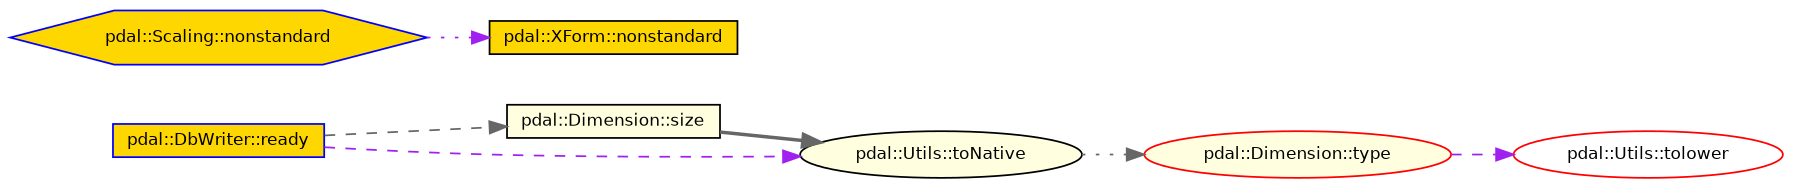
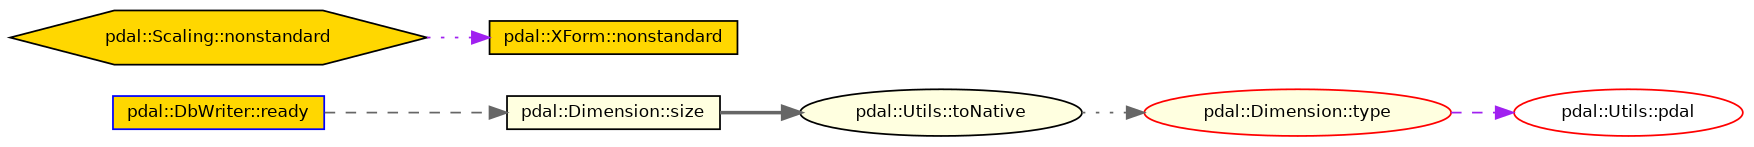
node "pdal::Scaling::nonstandard": color blue -> black
node "pdal::Utils::tolower": label "pdal::Utils::tolower" -> "pdal::Utils::pdal"
edge "pdal::DbWriter::ready" -> "pdal::Utils::toNative": removed
